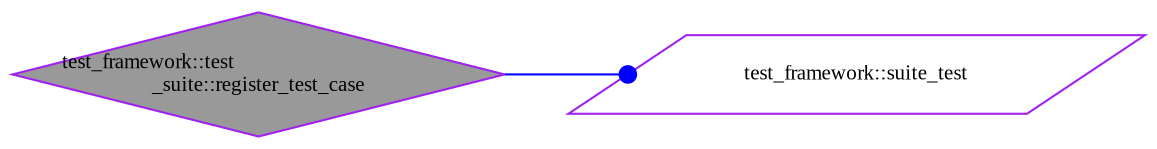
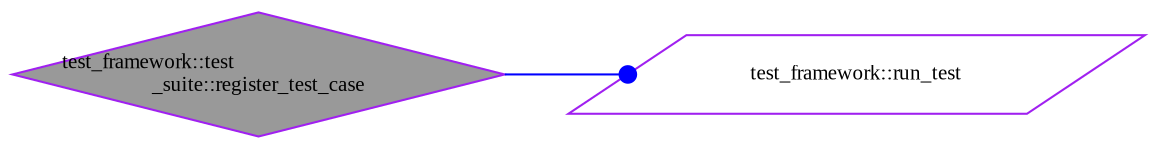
node "test_framework::suite_test": label "test_framework::suite_test" -> "test_framework::run_test"
